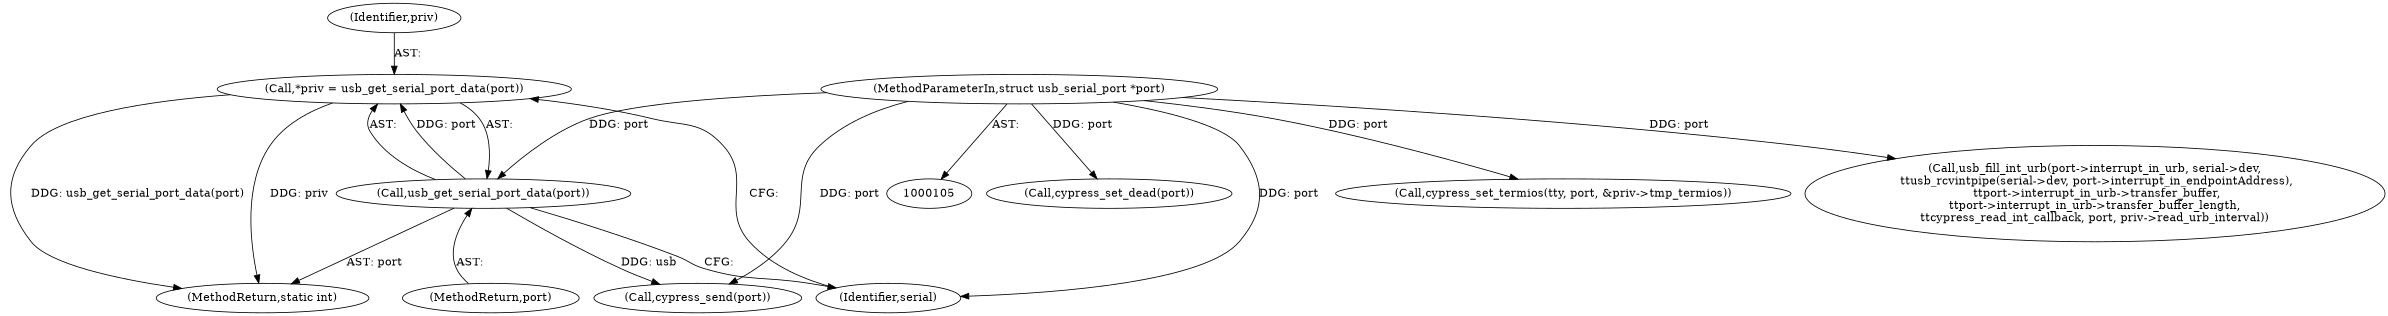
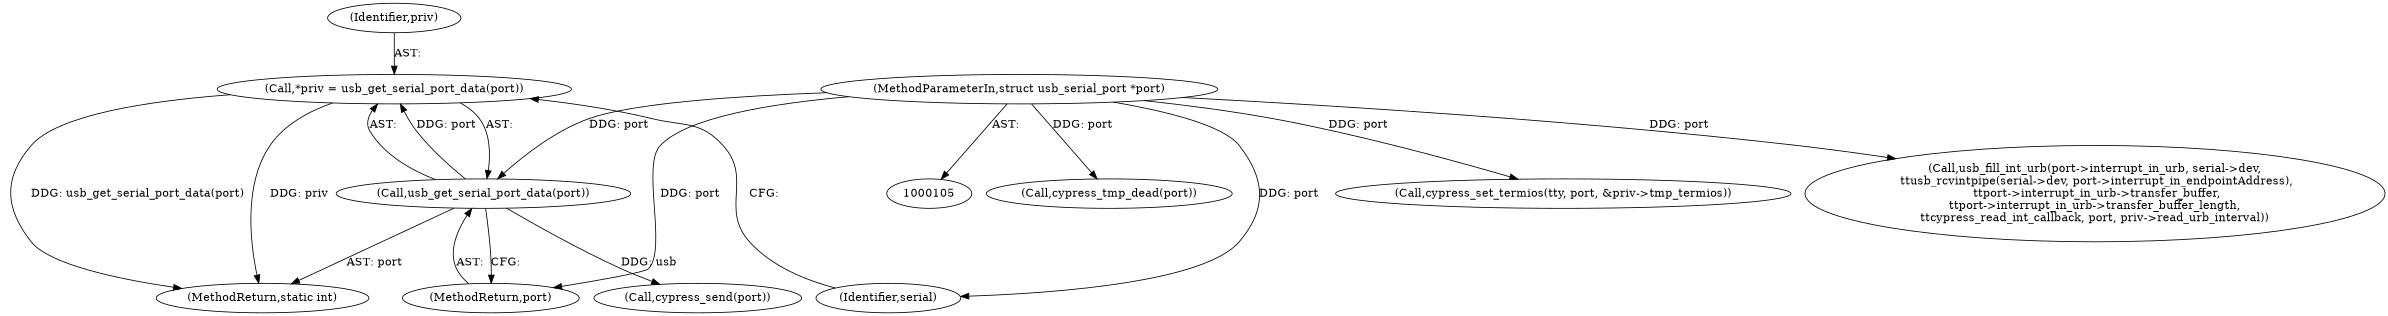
edge "(MethodParameterIn,struct usb_serial_port *port)" -> "(Call,cypress_send(port))": now "(MethodParameterIn,struct usb_serial_port *port)" -> "(MethodReturn,port)"
node "(Call,cypress_set_dead(port))": label "(Call,cypress_set_dead(port))" -> "(Call,cypress_tmp_dead(port))"
edge "(Call,usb_get_serial_port_data(port))" -> "(Identifier,serial)": now "(Call,usb_get_serial_port_data(port))" -> "(MethodReturn,port)"
